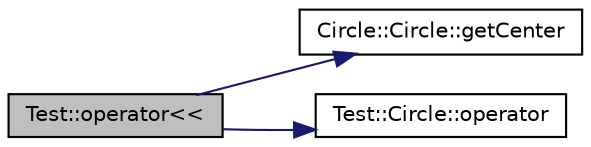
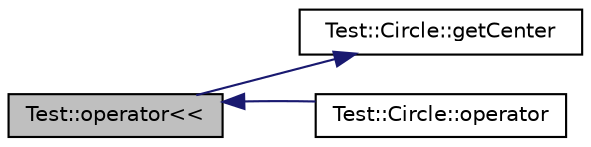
node "Circle::Circle::getCenter": label "Circle::Circle::getCenter" -> "Test::Circle::getCenter"
edge "Test::operator<<" -> "Test::Circle::operator": reversed
